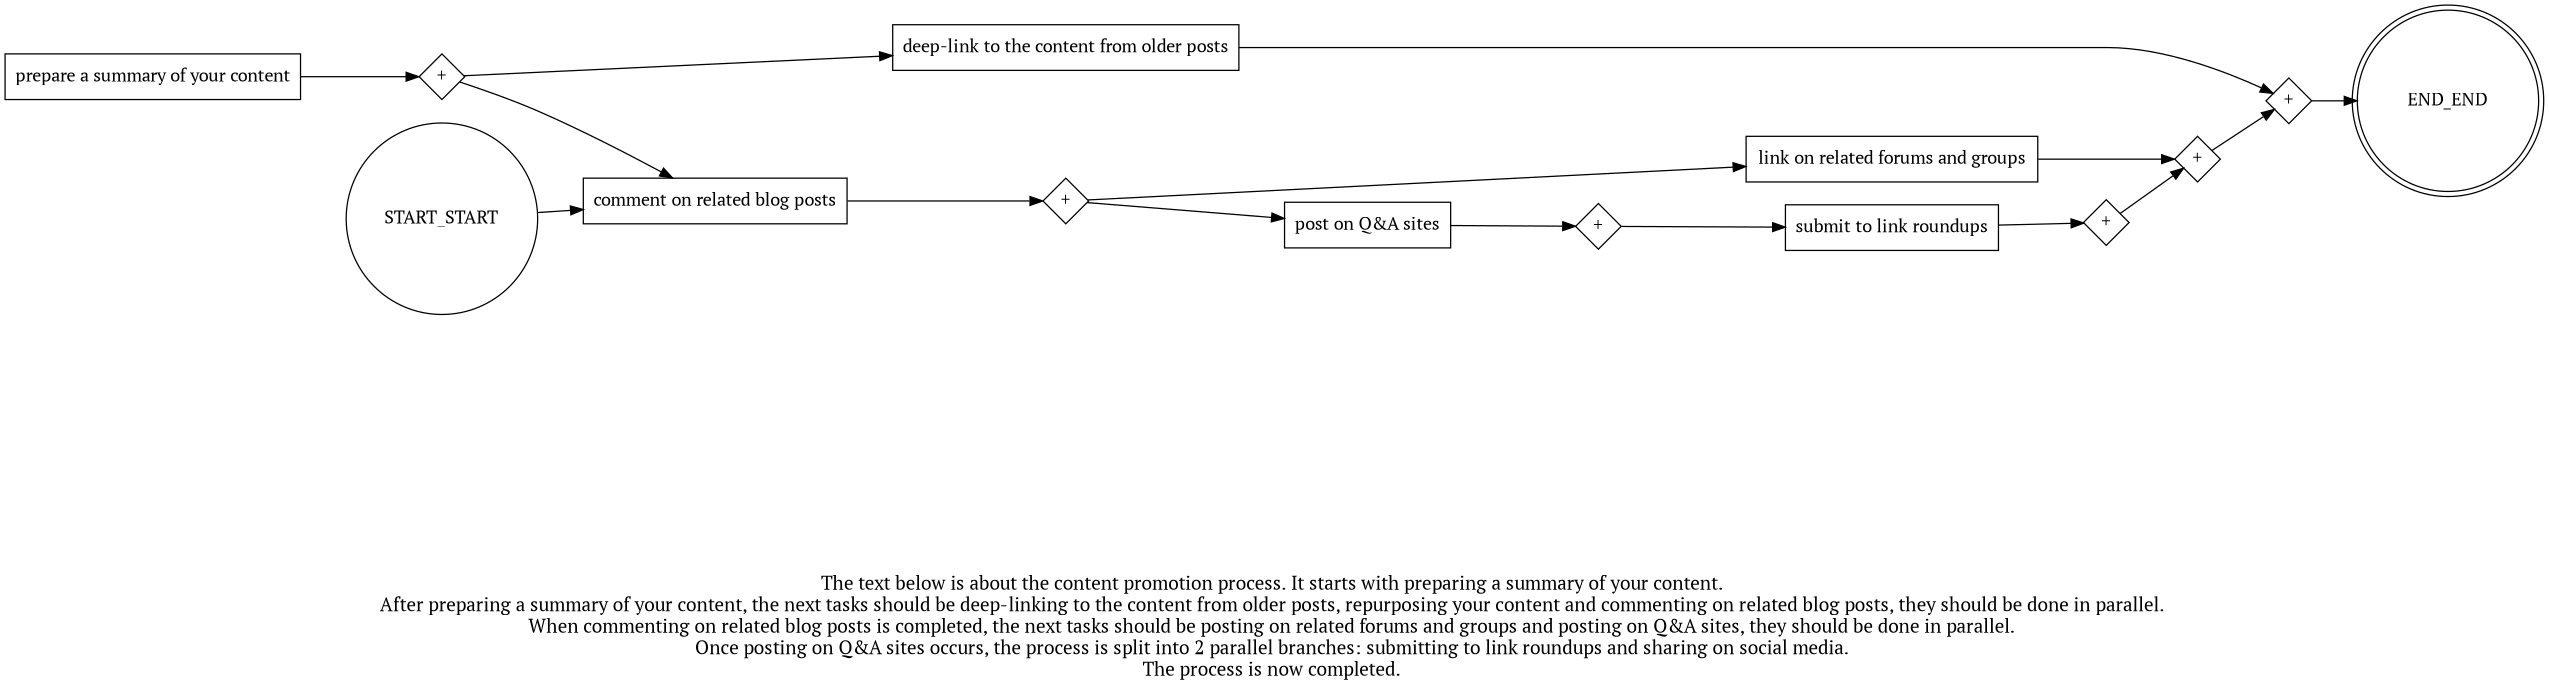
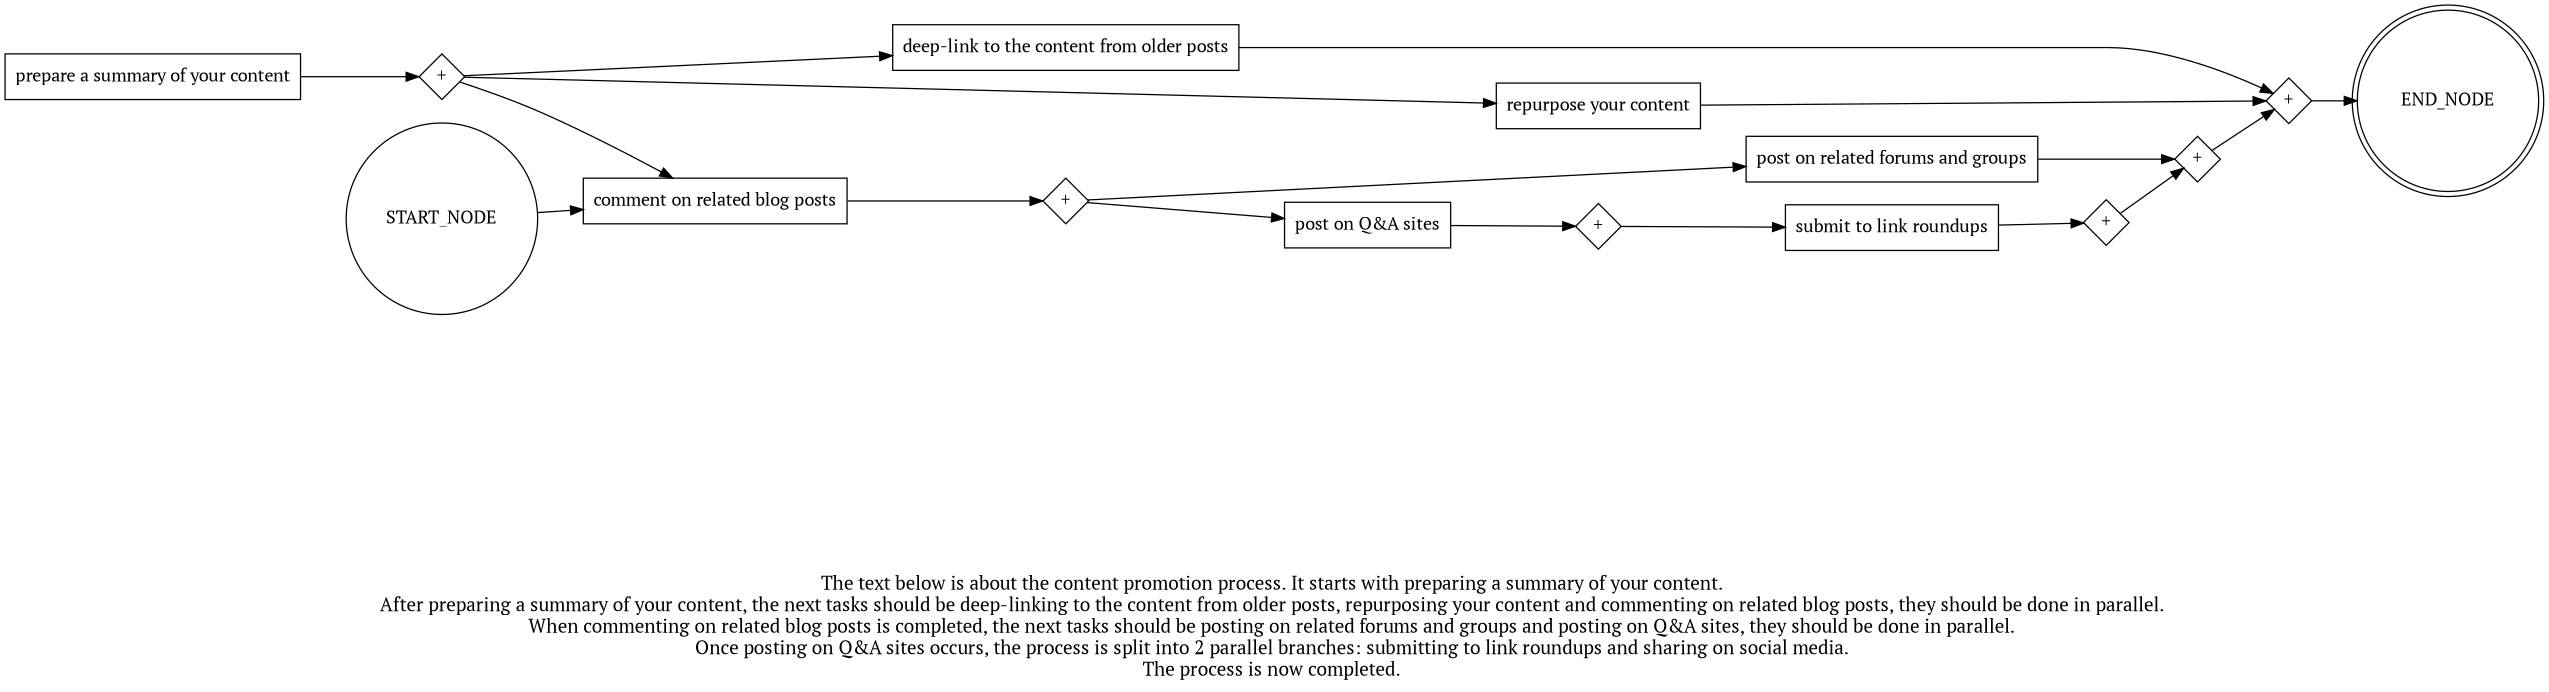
node "END_END": label "END_END" -> "END_NODE"
node "repurpose your content": added
node "link on related forums and groups": label "link on related forums and groups" -> "post on related forums and groups"
node "START_START": label "START_START" -> "START_NODE"
